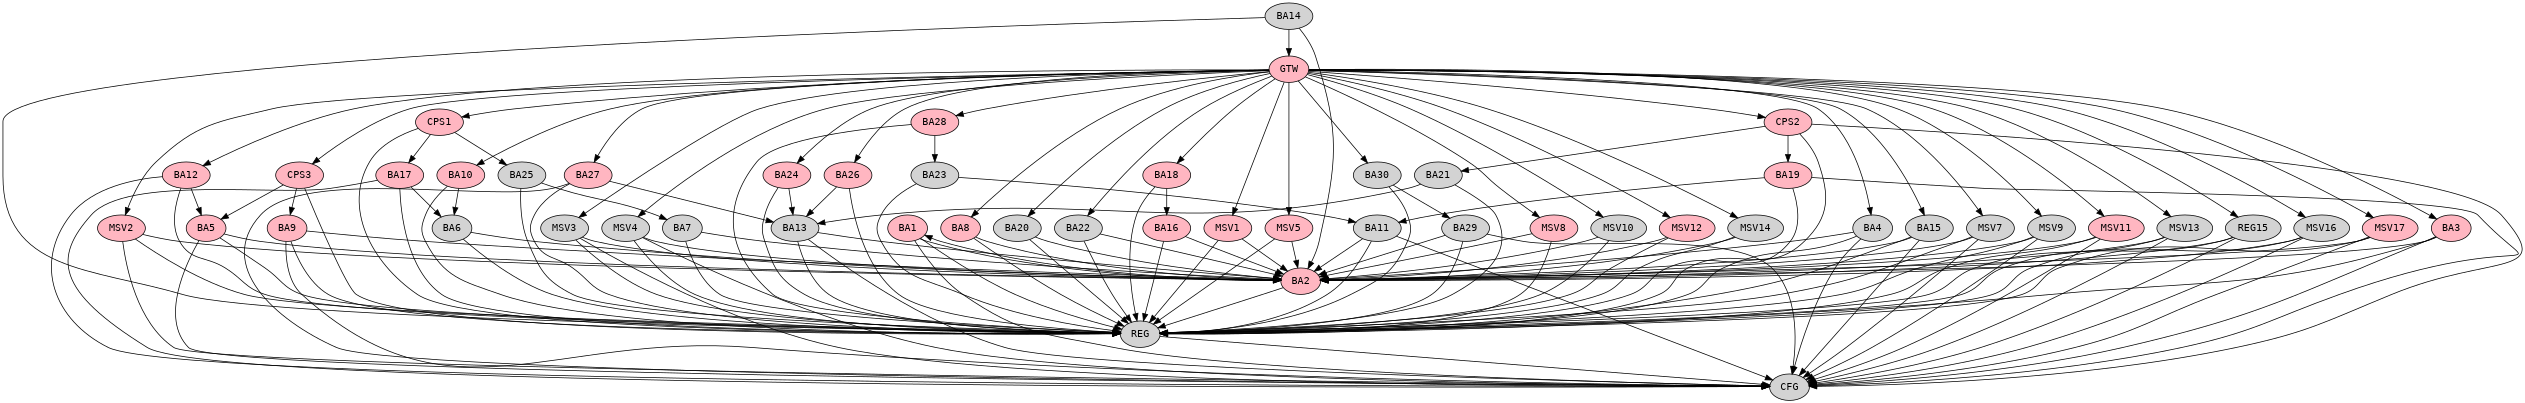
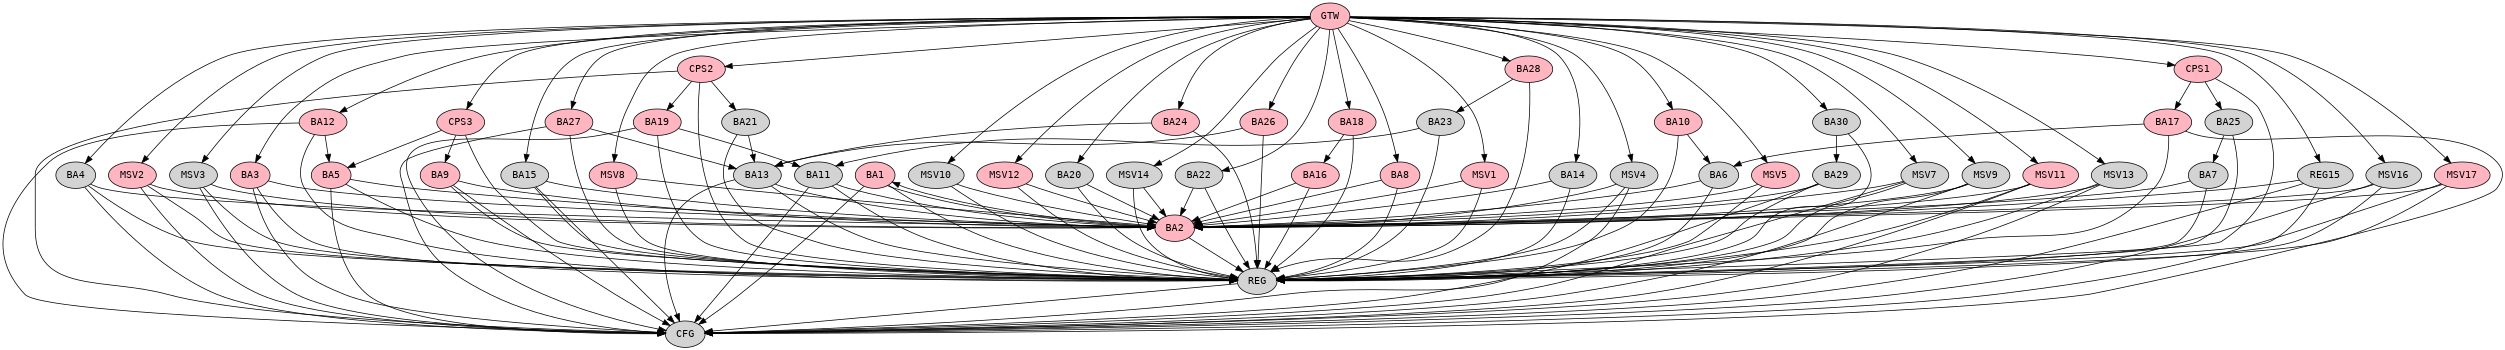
edge "BA14" -> "GTW": reversed
